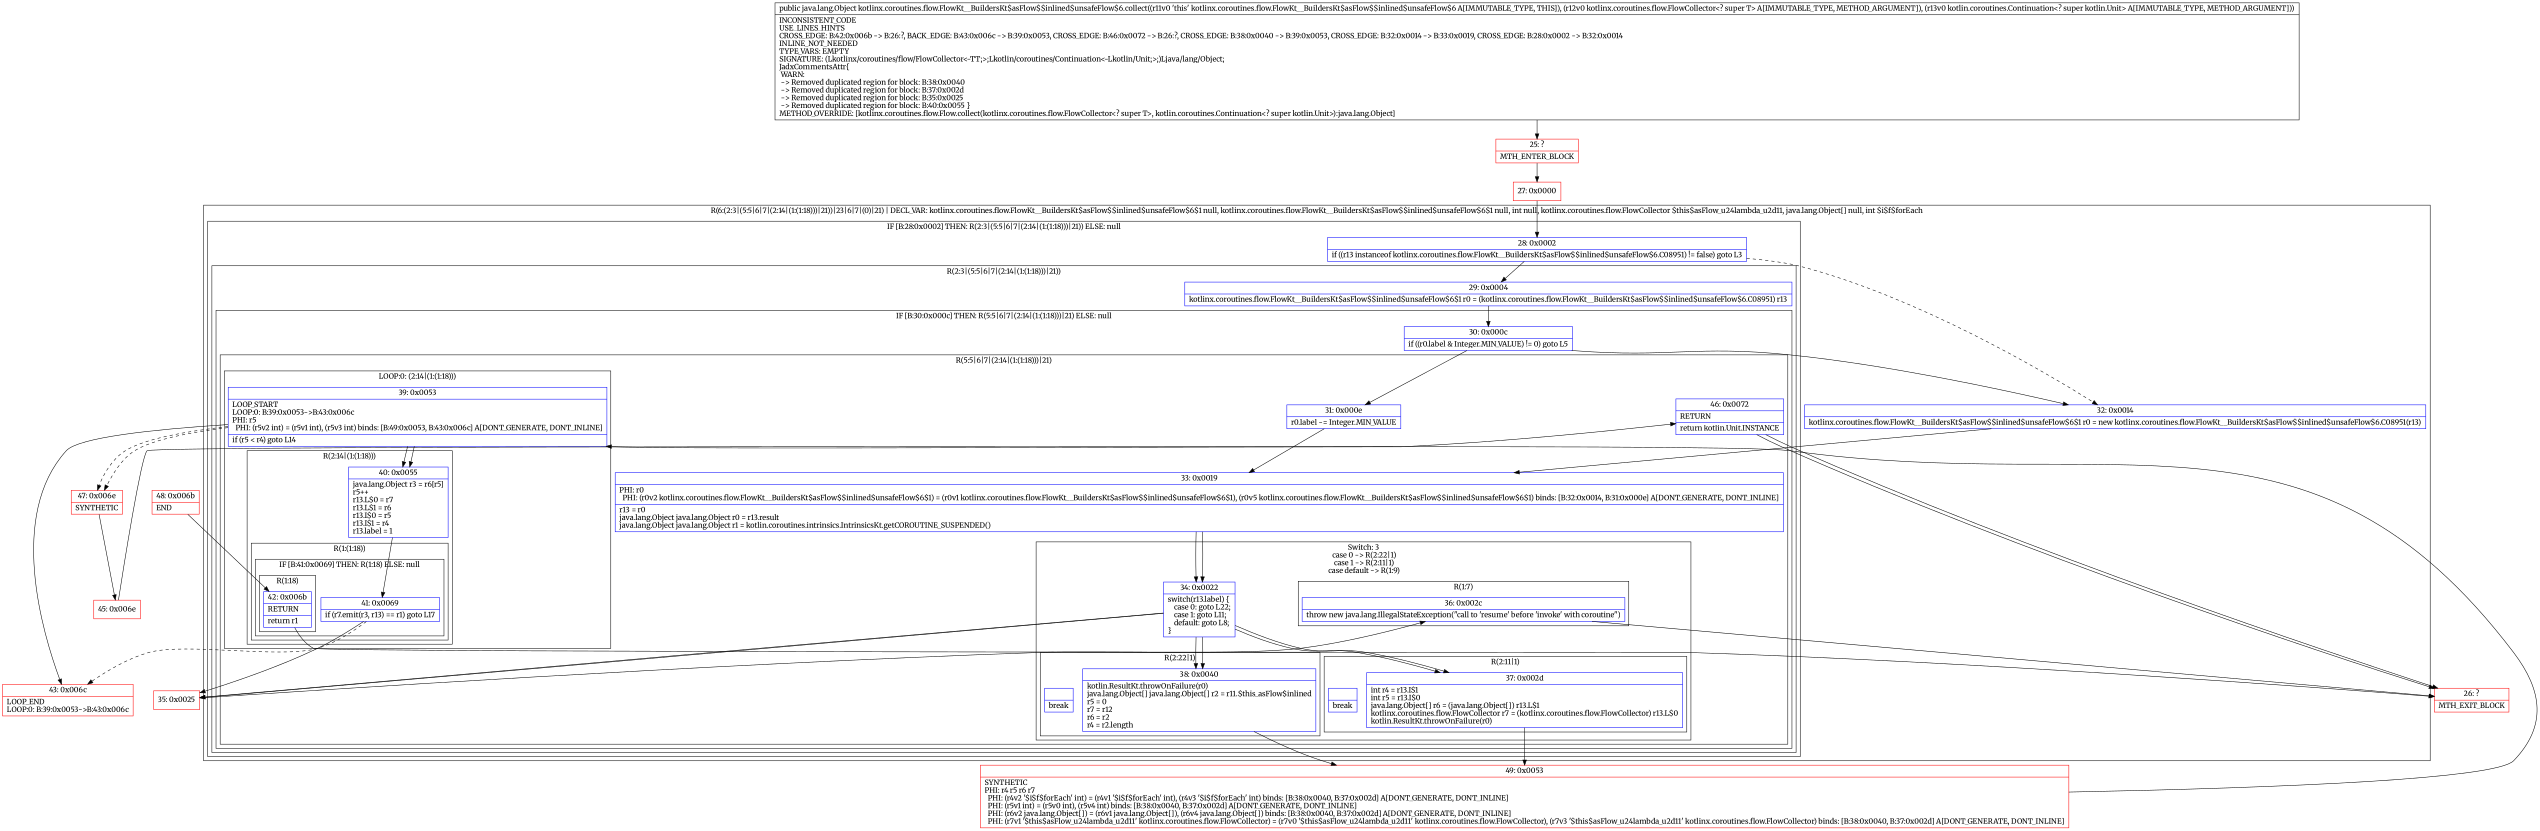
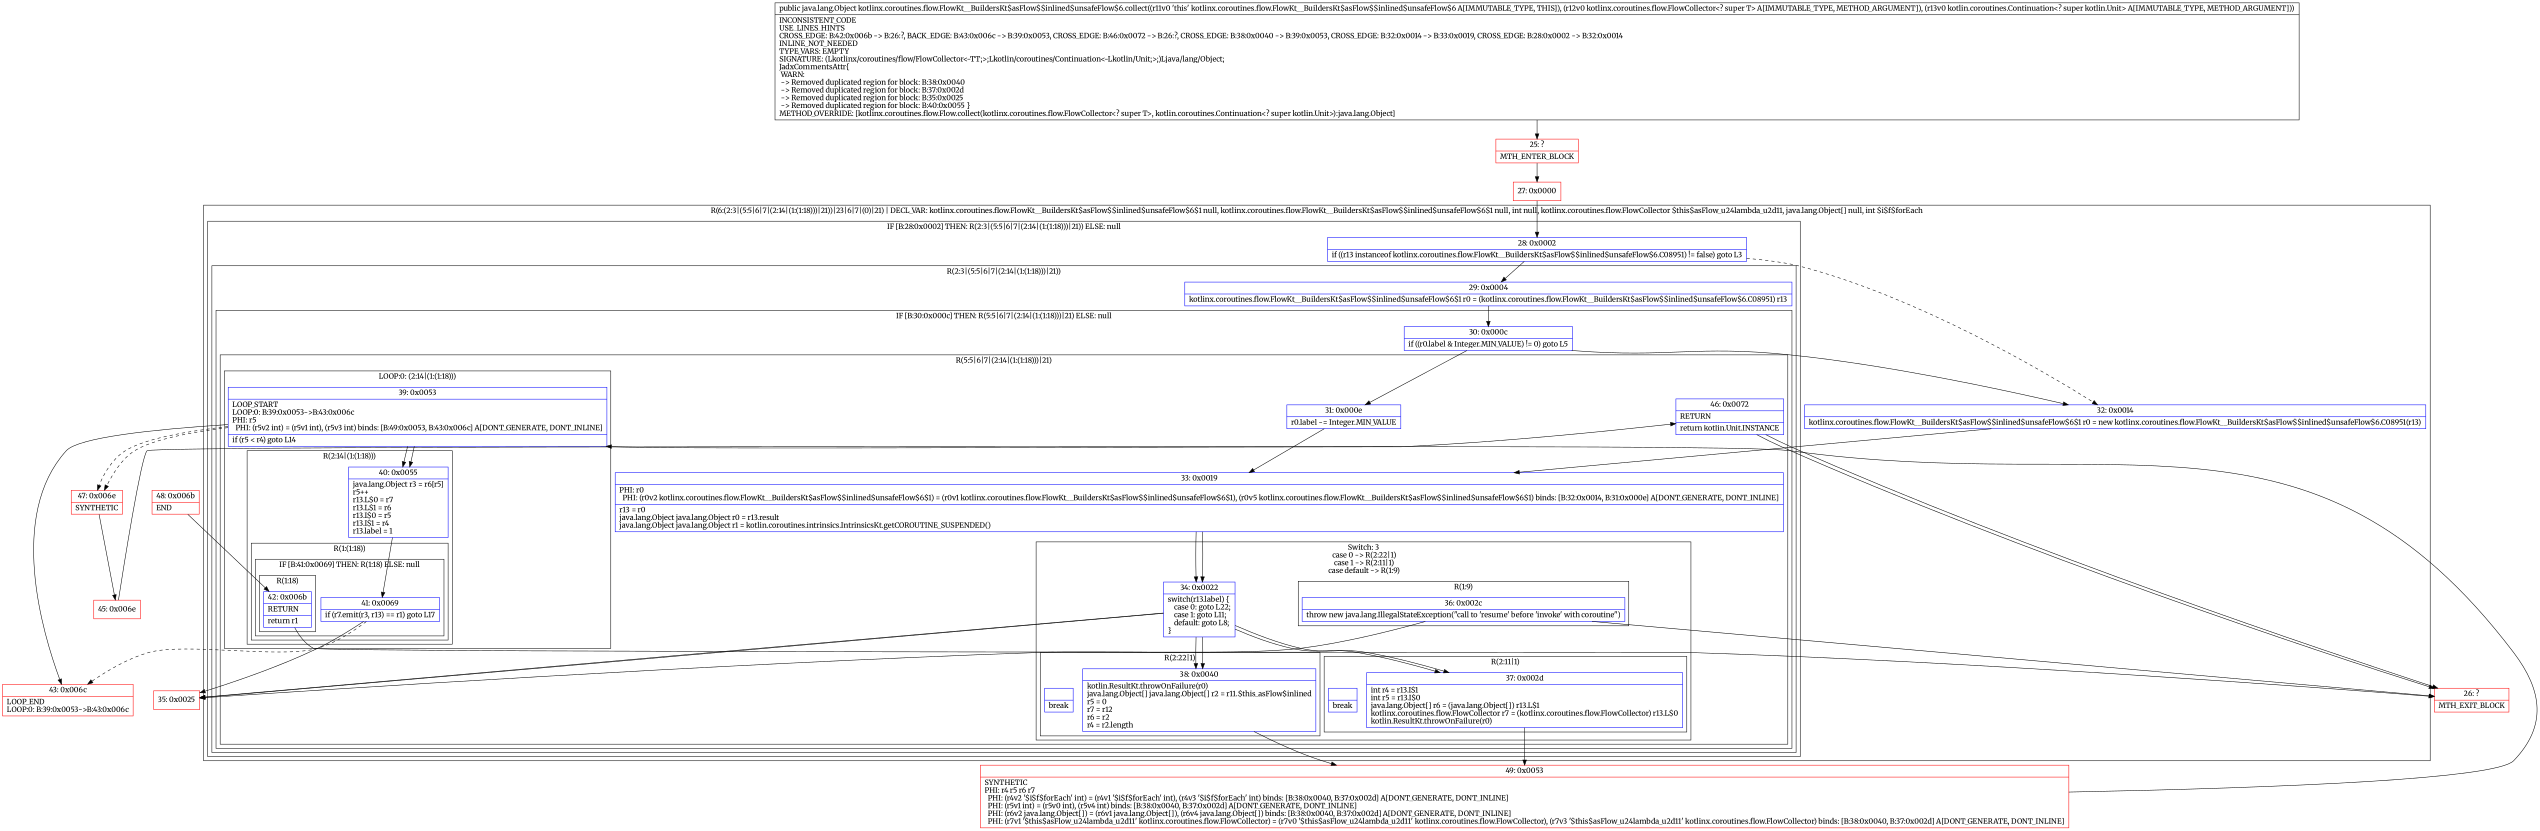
cluster "R(1:7)": label "R(1:7)" -> "R(1:9)"
edge "35: 0x0025" -> "36: 0x002c": reversed
